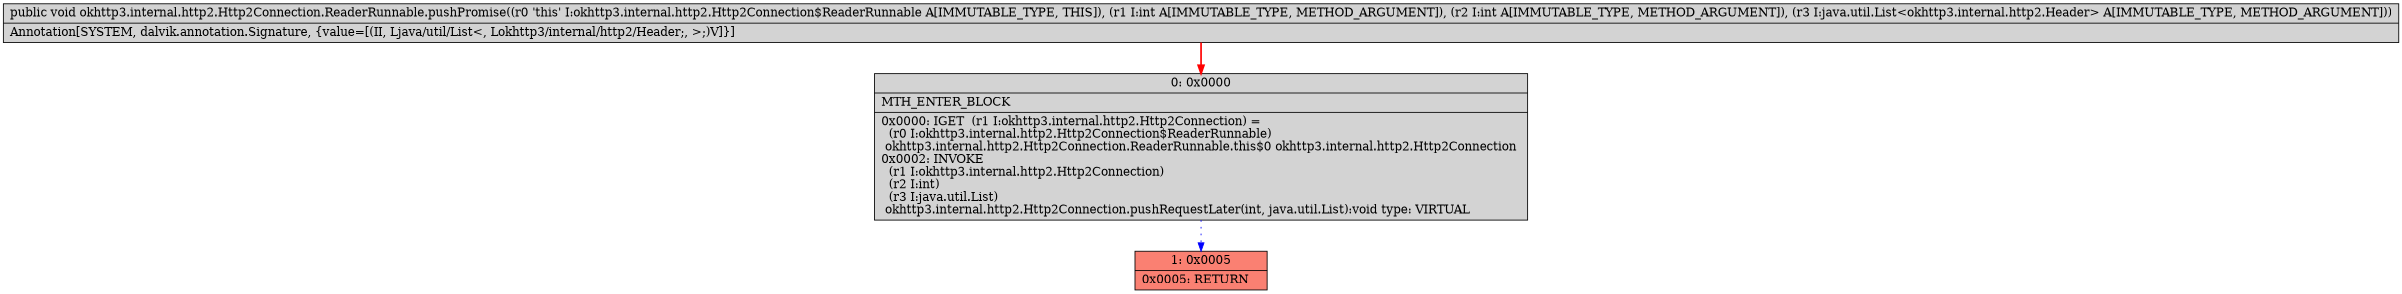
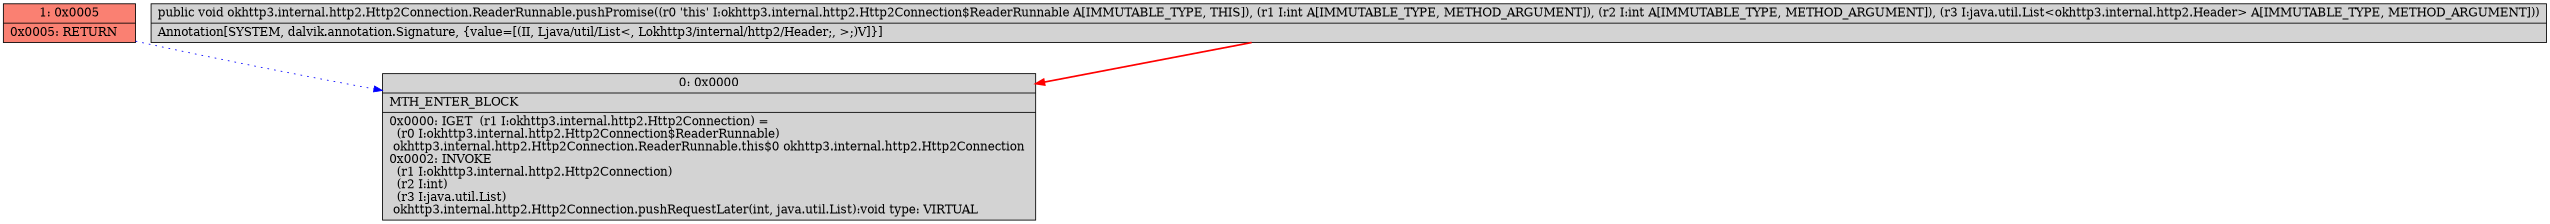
edge "0: 0x0000" -> "1: 0x0005": reversed
